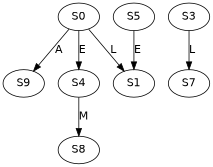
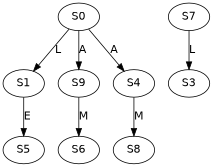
edge "S5" -> "S1": reversed
edge "S3" -> "S7": reversed
edge "S0" -> "S4": label "E" -> "A"
node "S6": added
